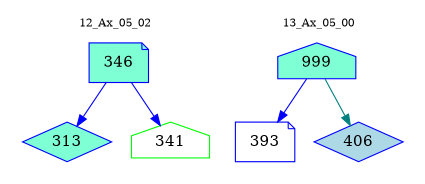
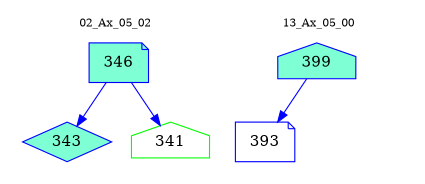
cluster "12_Ax_05_02": label "12_Ax_05_02" -> "02_Ax_05_02"
node "999": label "999" -> "399"
node "313": label "313" -> "343"
node "406": removed
